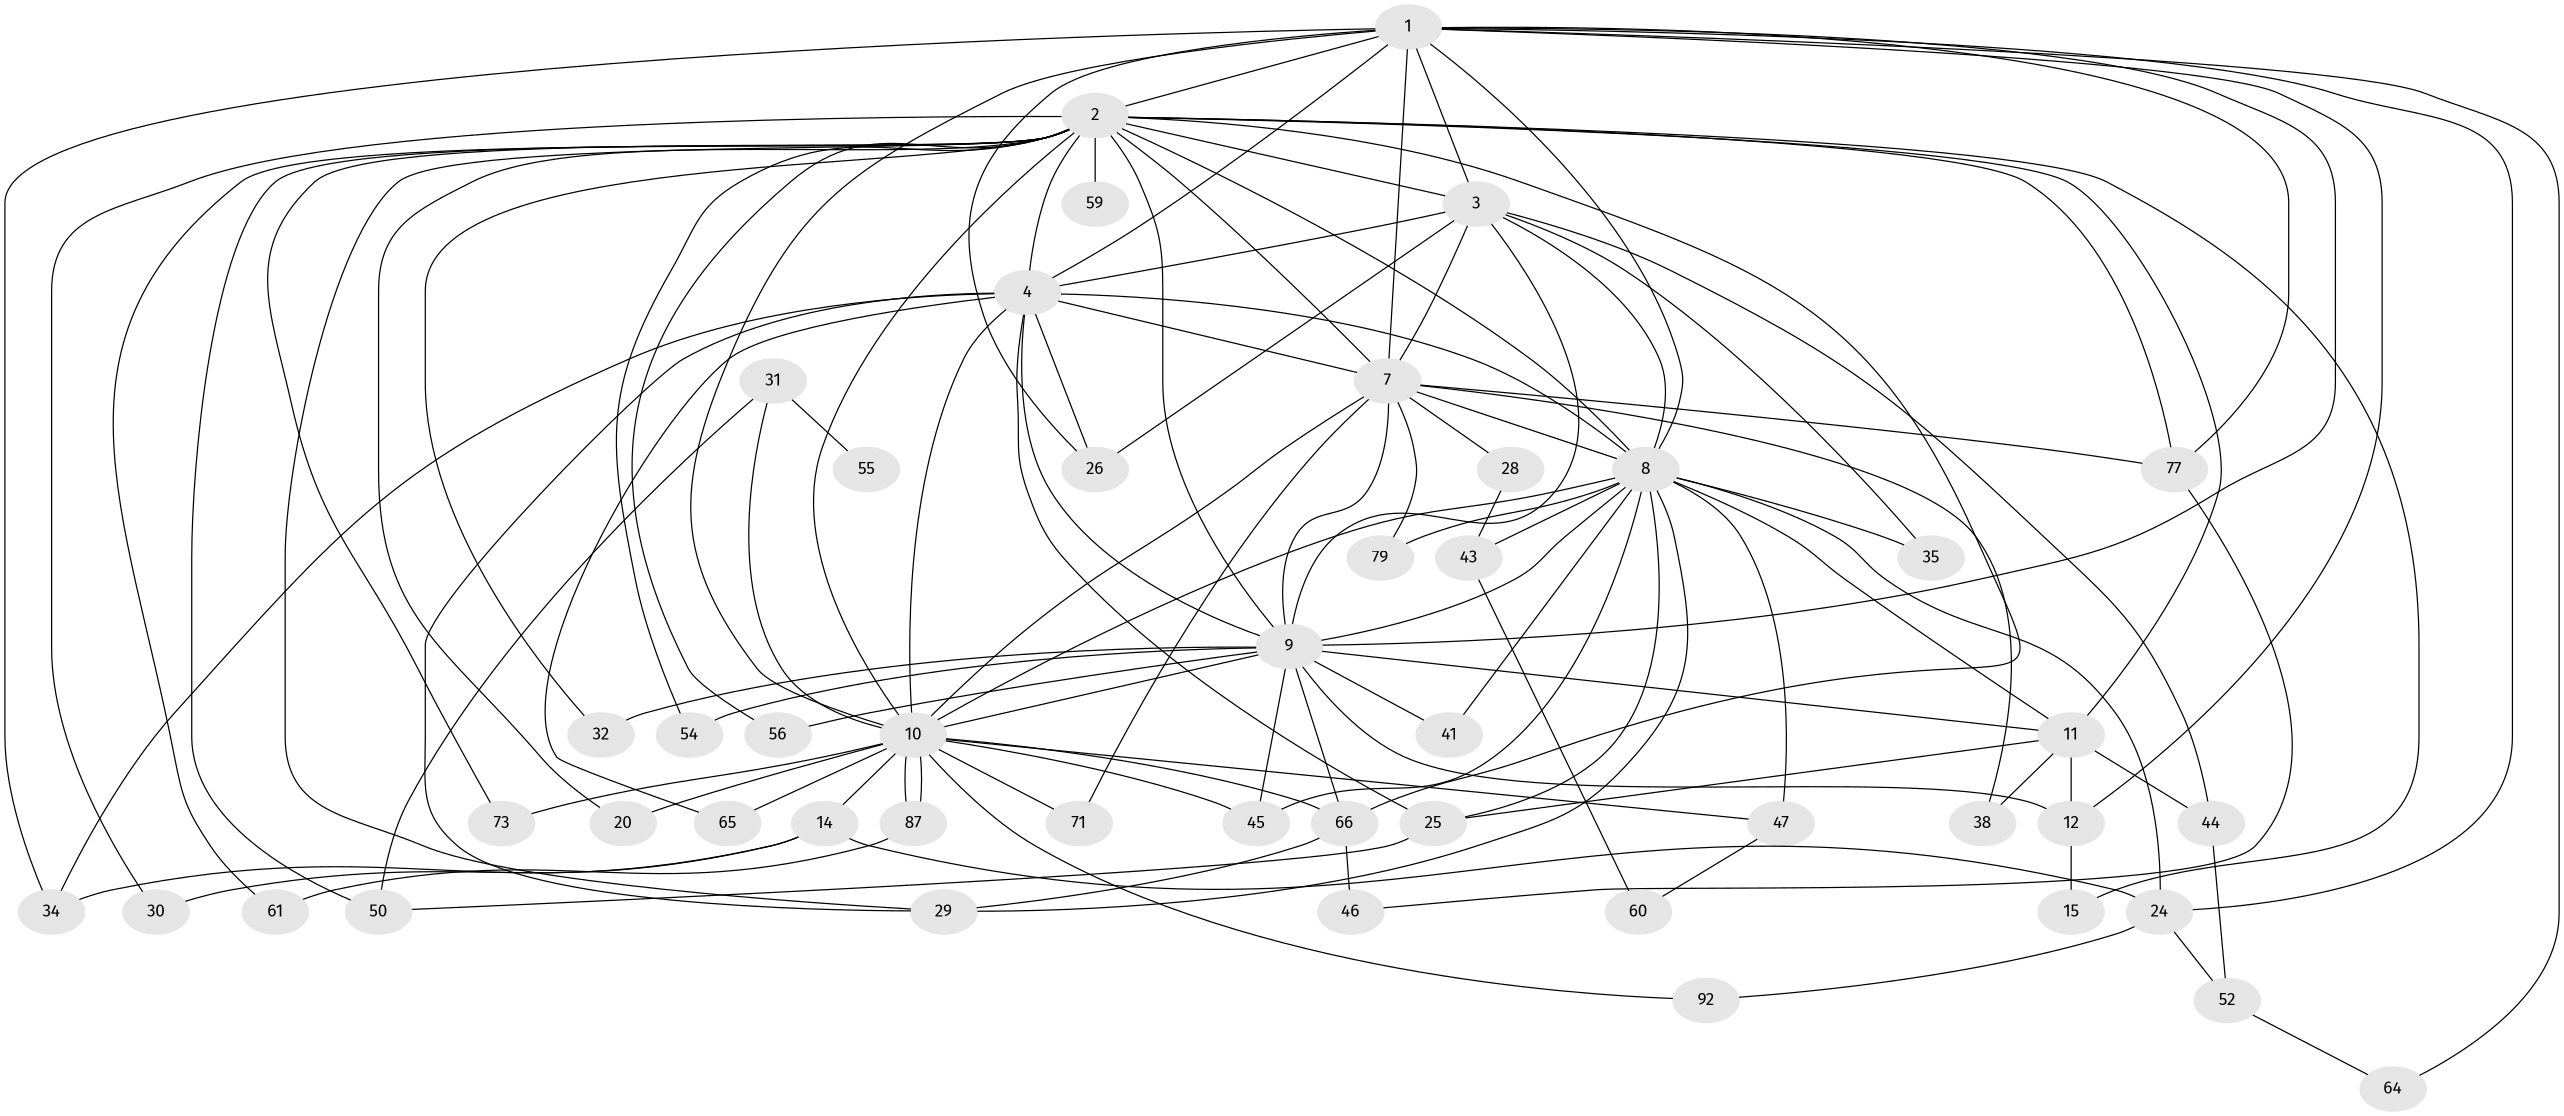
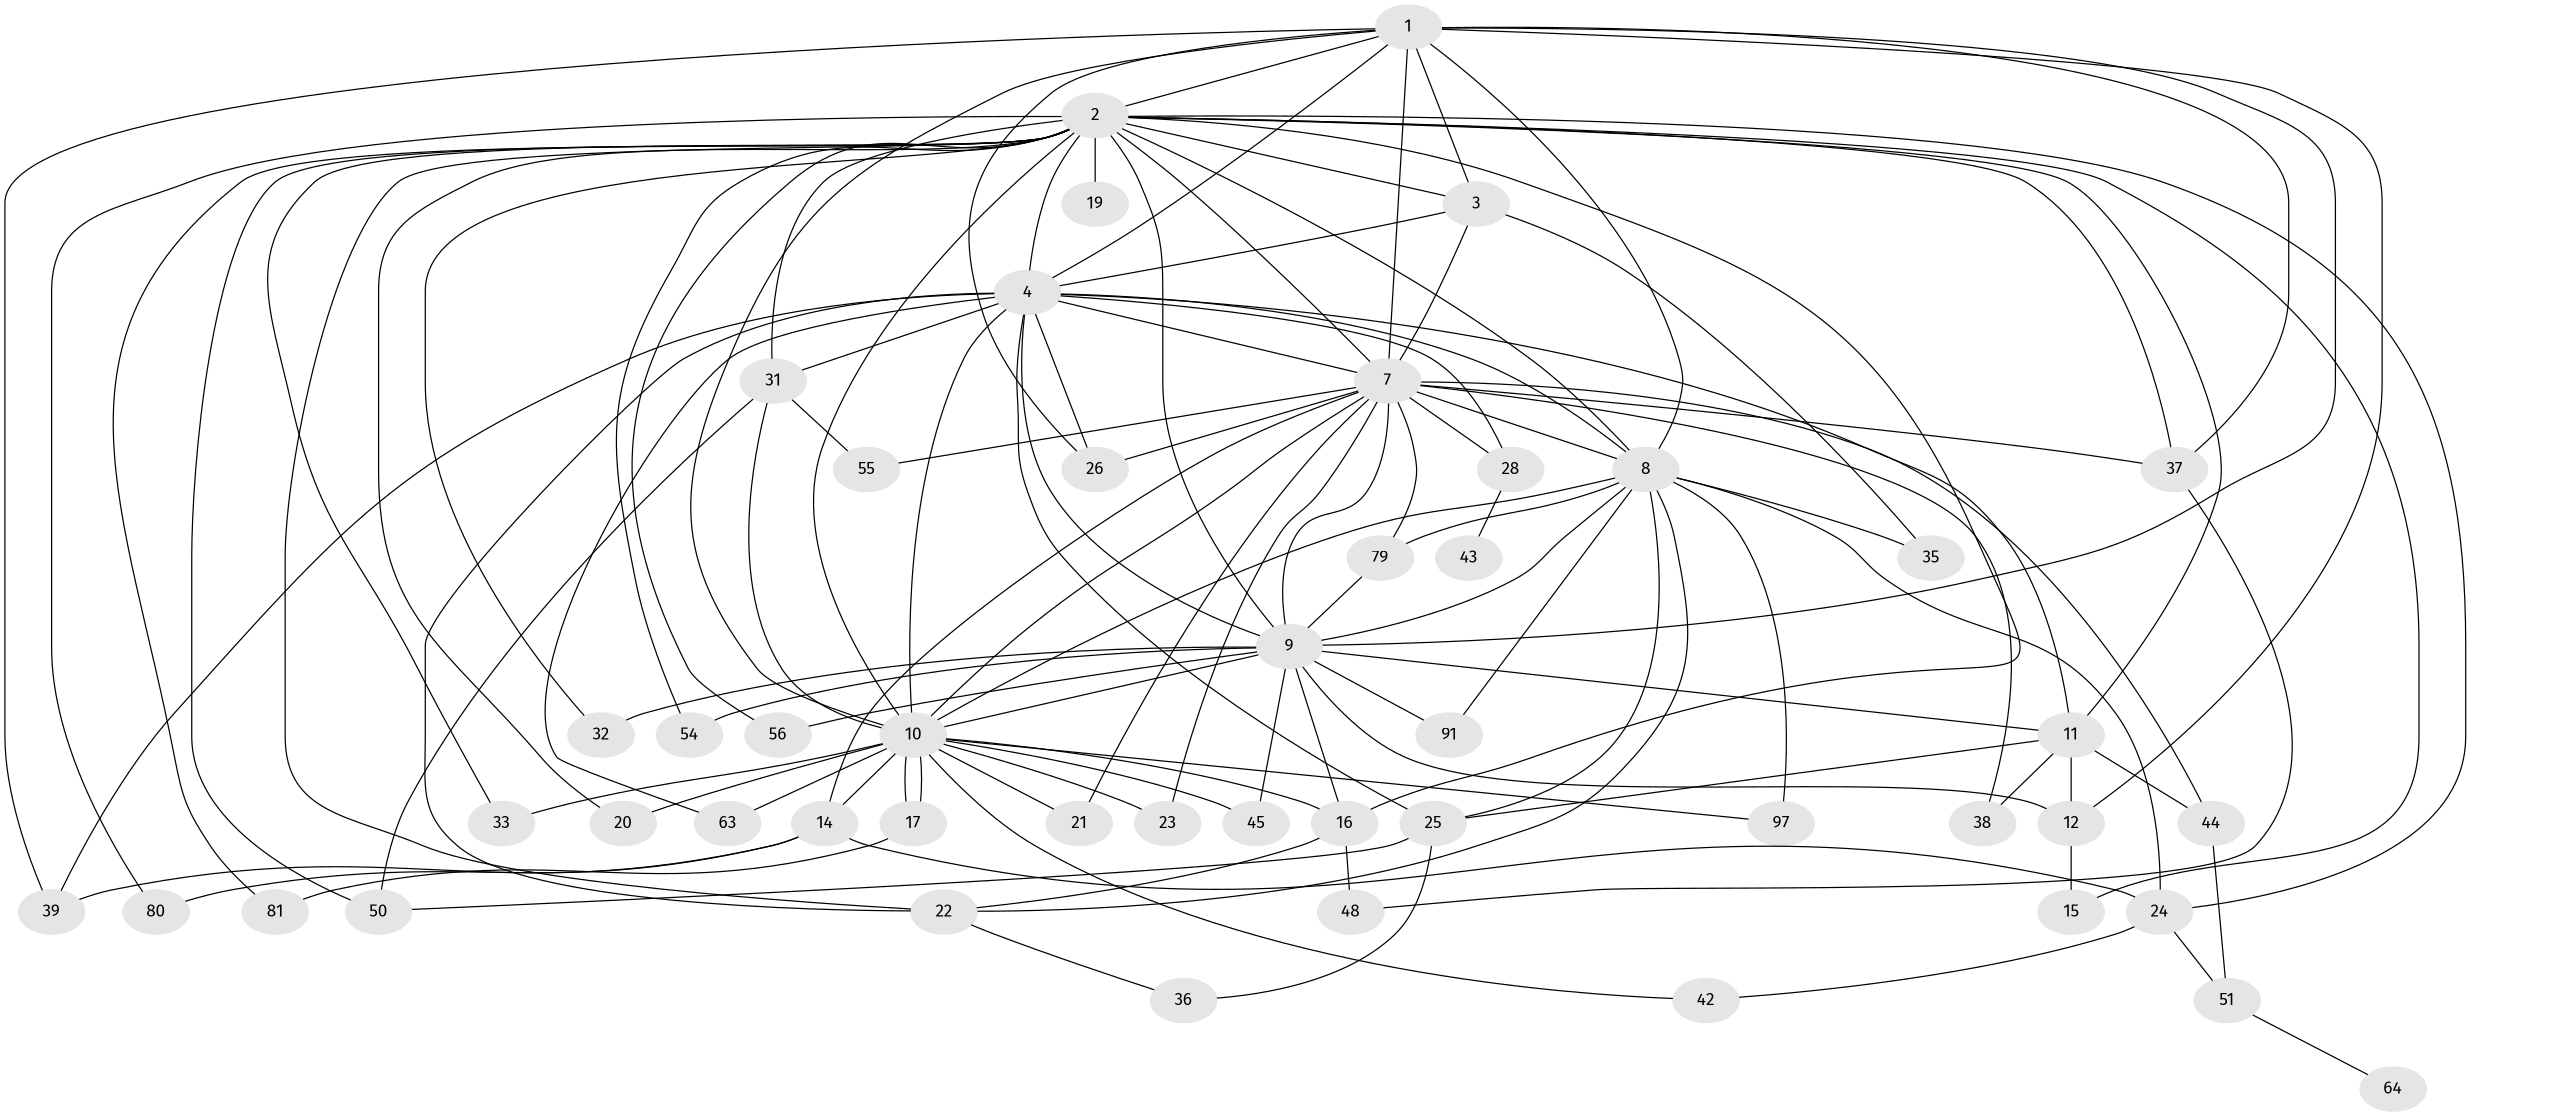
edge "1" -- "64": removed
edge "1" -- "24": now "2" -- "24"
edge "2" -- "31": added
node "59": label "59" -> "19"
edge "3" -- "8": removed
edge "4" -- "31": added
edge "3" -- "26": now "7" -- "26"
edge "4" -- "28": added
edge "7" -- "55": added
edge "3" -- "44": now "7" -- "44"
node "77": label "77" -> "37"
edge "3" -- "9": now "79" -- "9"
edge "8" -- "43": removed
edge "7" -- "14": added
edge "8" -- "11": now "4" -- "11"
edge "8" -- "45": removed
node "41": label "41" -> "91"
node "73": label "73" -> "33"
node "65": label "65" -> "63"
node "87": label "87" -> "17"
node "71": label "71" -> "21"
node "23": added
node "66": label "66" -> "16"
node "47": label "47" -> "97"
node "34": label "34" -> "39"
node "30": label "30" -> "80"
node "61": label "61" -> "81"
node "29": label "29" -> "22"
node "46": label "46" -> "48"
node "60": removed
node "36": added
node "92": label "92" -> "42"
node "52": label "52" -> "51"
